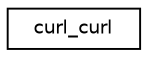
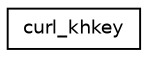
node "curl_curl": label "curl_curl" -> "curl_khkey"
